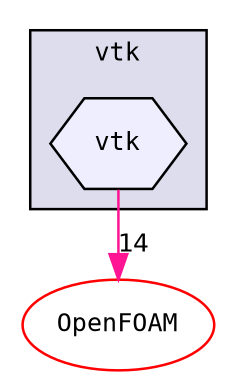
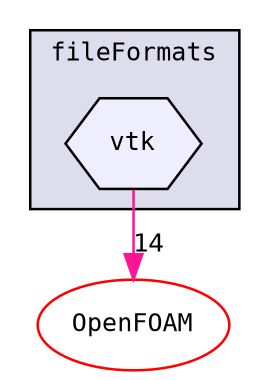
cluster "vtk": label "vtk" -> "fileFormats"
